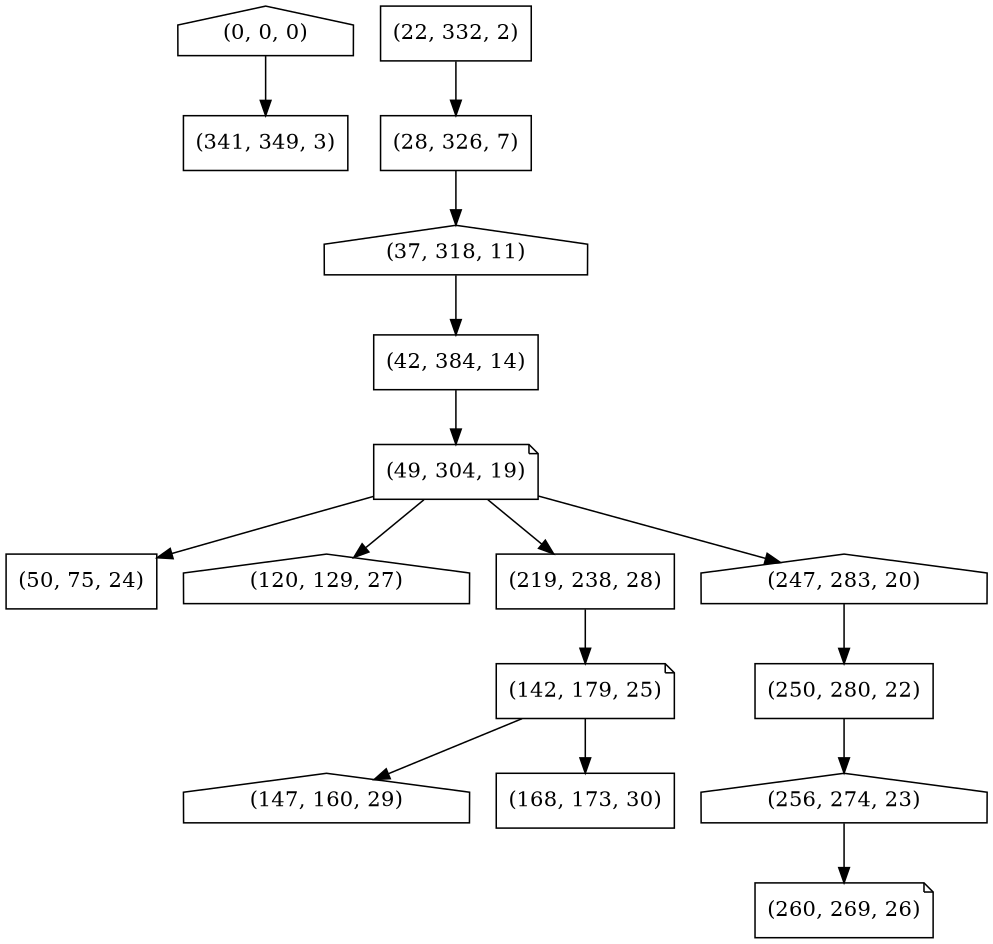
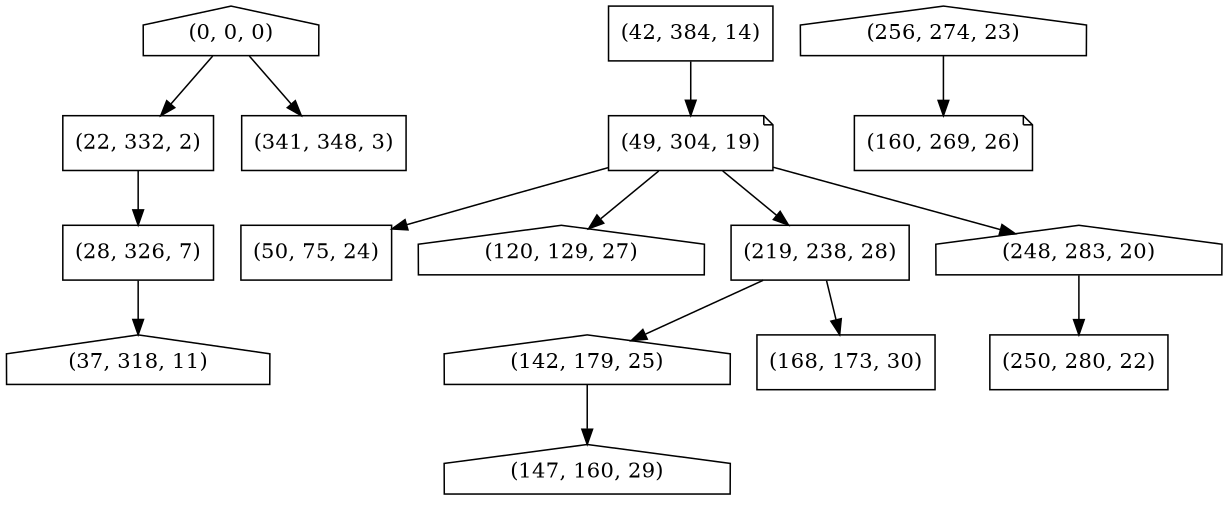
edge "(0, 0, 0)" -> "(22, 332, 2)": added
node "(341, 349, 3)": label "(341, 349, 3)" -> "(341, 348, 3)"
edge "(37, 318, 11)" -> "(42, 384, 14)": removed
node "(247, 283, 20)": label "(247, 283, 20)" -> "(248, 283, 20)"
node "(142, 179, 25)": shape note -> house
edge "(142, 179, 25)" -> "(168, 173, 30)": now "(219, 238, 28)" -> "(168, 173, 30)"
edge "(250, 280, 22)" -> "(256, 274, 23)": removed
node "(260, 269, 26)": label "(260, 269, 26)" -> "(160, 269, 26)"
